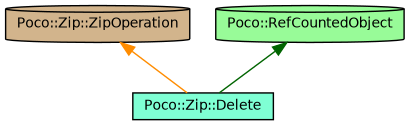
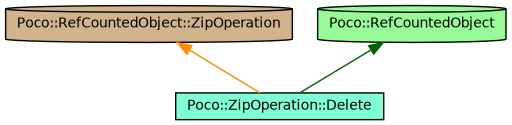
node "Poco::Zip::ZipOperation": label "Poco::Zip::ZipOperation" -> "Poco::RefCountedObject::ZipOperation"
node "Poco::Zip::Delete": label "Poco::Zip::Delete" -> "Poco::ZipOperation::Delete"
